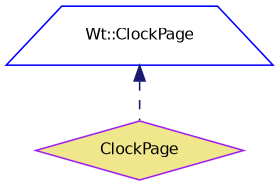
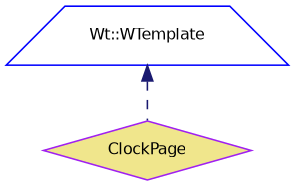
node "Wt::ClockPage": label "Wt::ClockPage" -> "Wt::WTemplate"
